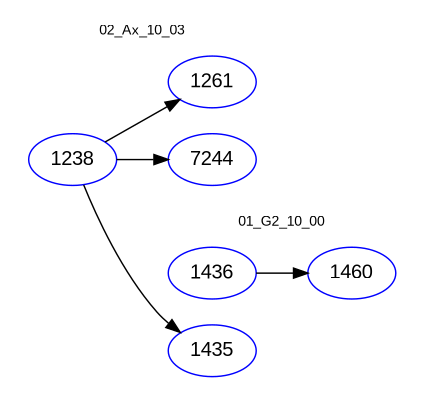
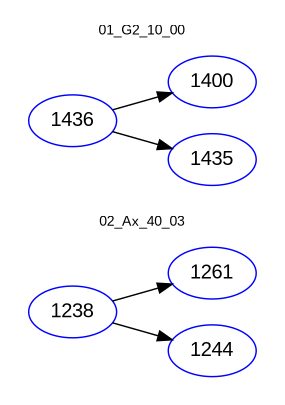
cluster "02_Ax_10_03": label "02_Ax_10_03" -> "02_Ax_40_03"
node "7244": label "7244" -> "1244"
edge "1238" -> "1435": now "1436" -> "1435"
node "1460": label "1460" -> "1400"
